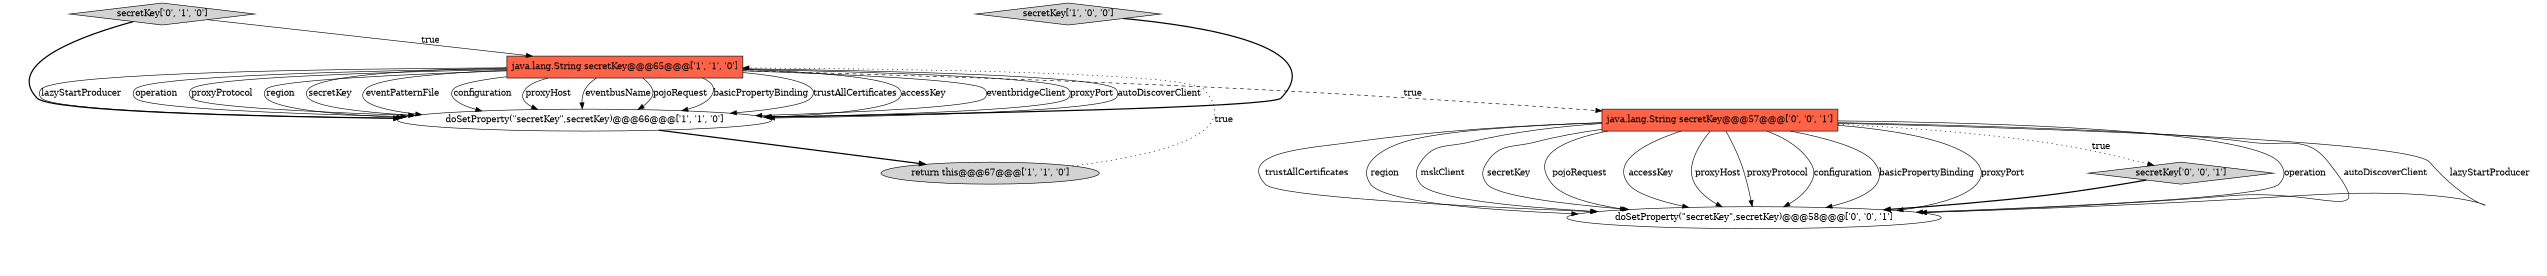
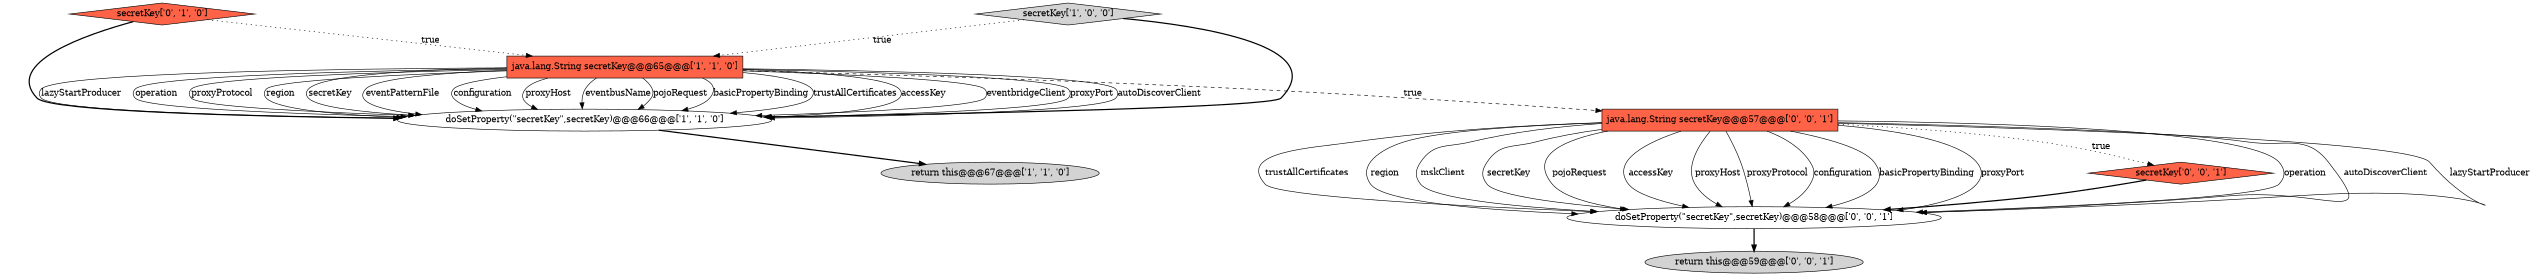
node "secretKey['0', '1', '0']": fillcolor lightgray -> tomato
edge "secretKey['0', '1', '0']" -> "java.lang.String secretKey@@@65@@@['1', '1', '0']": style solid -> dotted
edge "return this@@@67@@@['1', '1', '0']" -> "java.lang.String secretKey@@@65@@@['1', '1', '0']": now "secretKey['1', '0', '0']" -> "java.lang.String secretKey@@@65@@@['1', '1', '0']"
node "secretKey['0', '0', '1']": fillcolor lightgray -> tomato
node "return this@@@59@@@['0', '0', '1']": added
